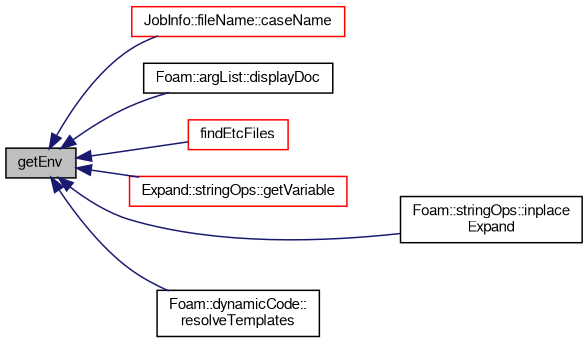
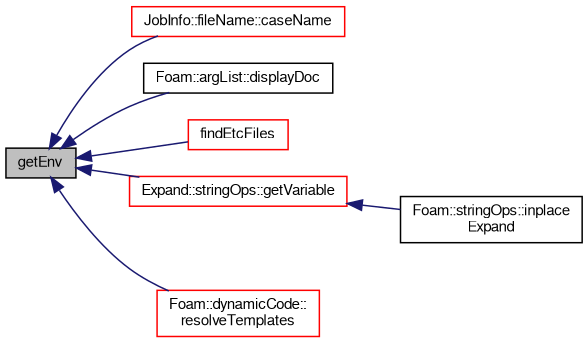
edge "Foam::stringOps::inplace Expand" -> "getEnv": now "Foam::stringOps::inplace Expand" -> "Expand::stringOps::getVariable"
node "Foam::dynamicCode:: resolveTemplates": color black -> red
